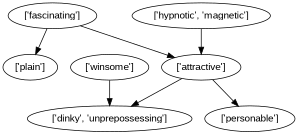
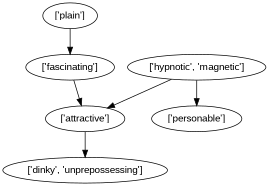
edge "['fascinating']" -> "['plain']": reversed
node "['winsome']": removed
edge "['attractive']" -> "['personable']": now "['hypnotic', 'magnetic']" -> "['personable']"
